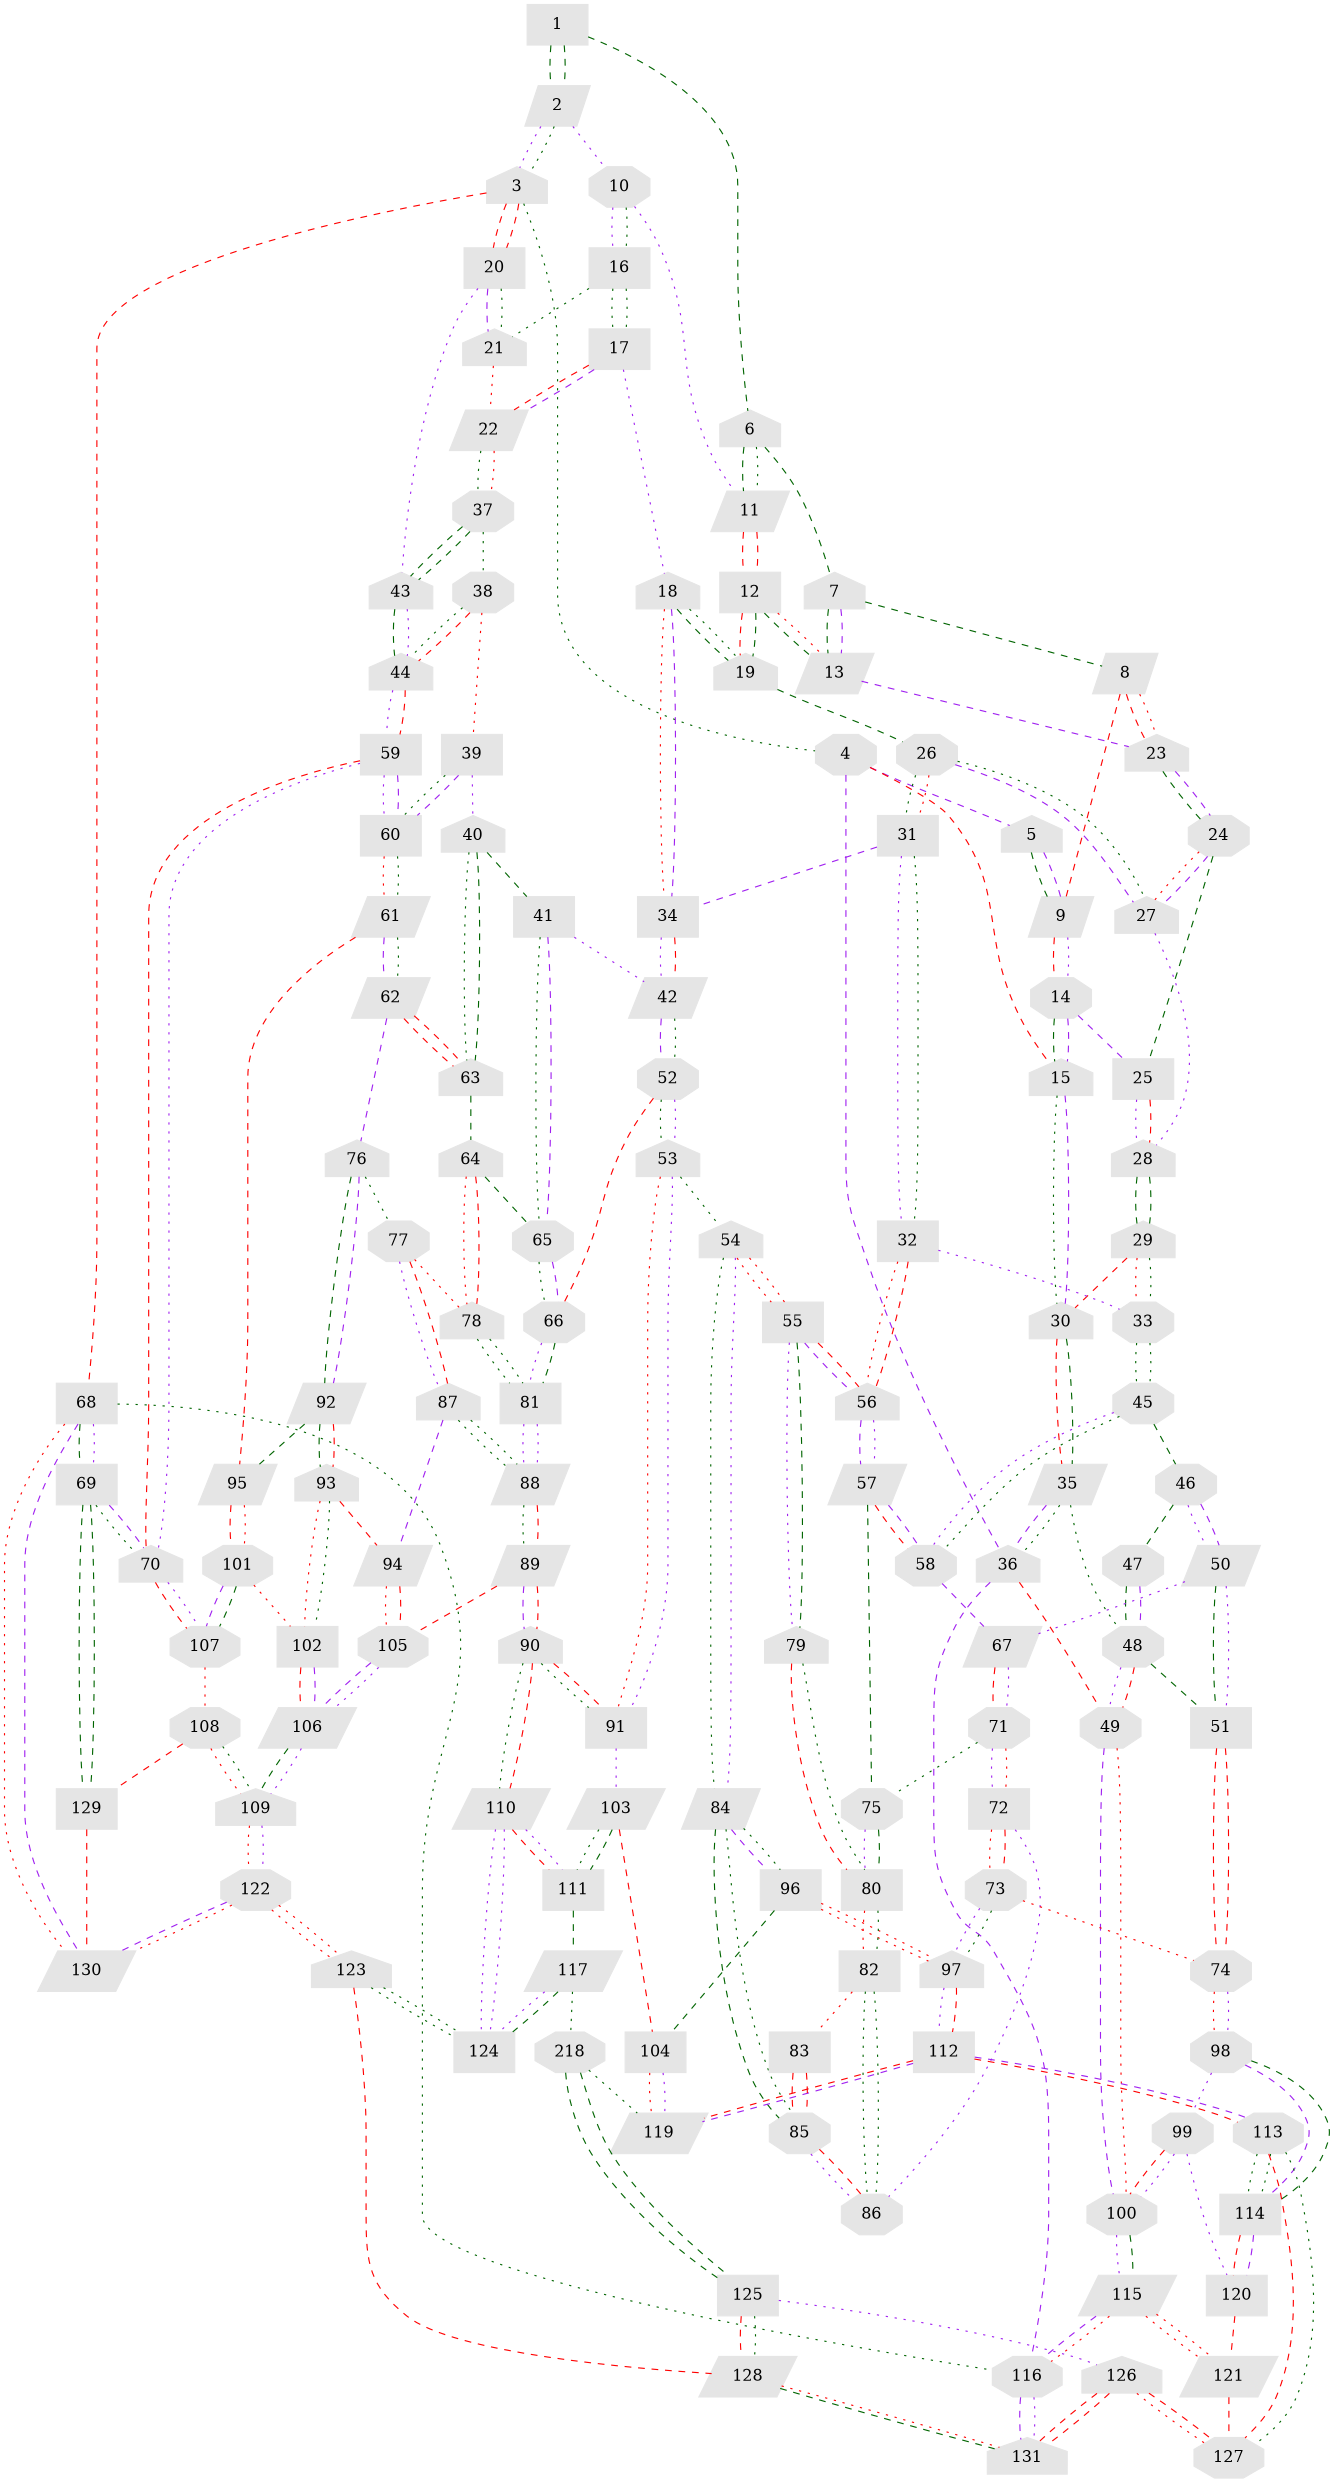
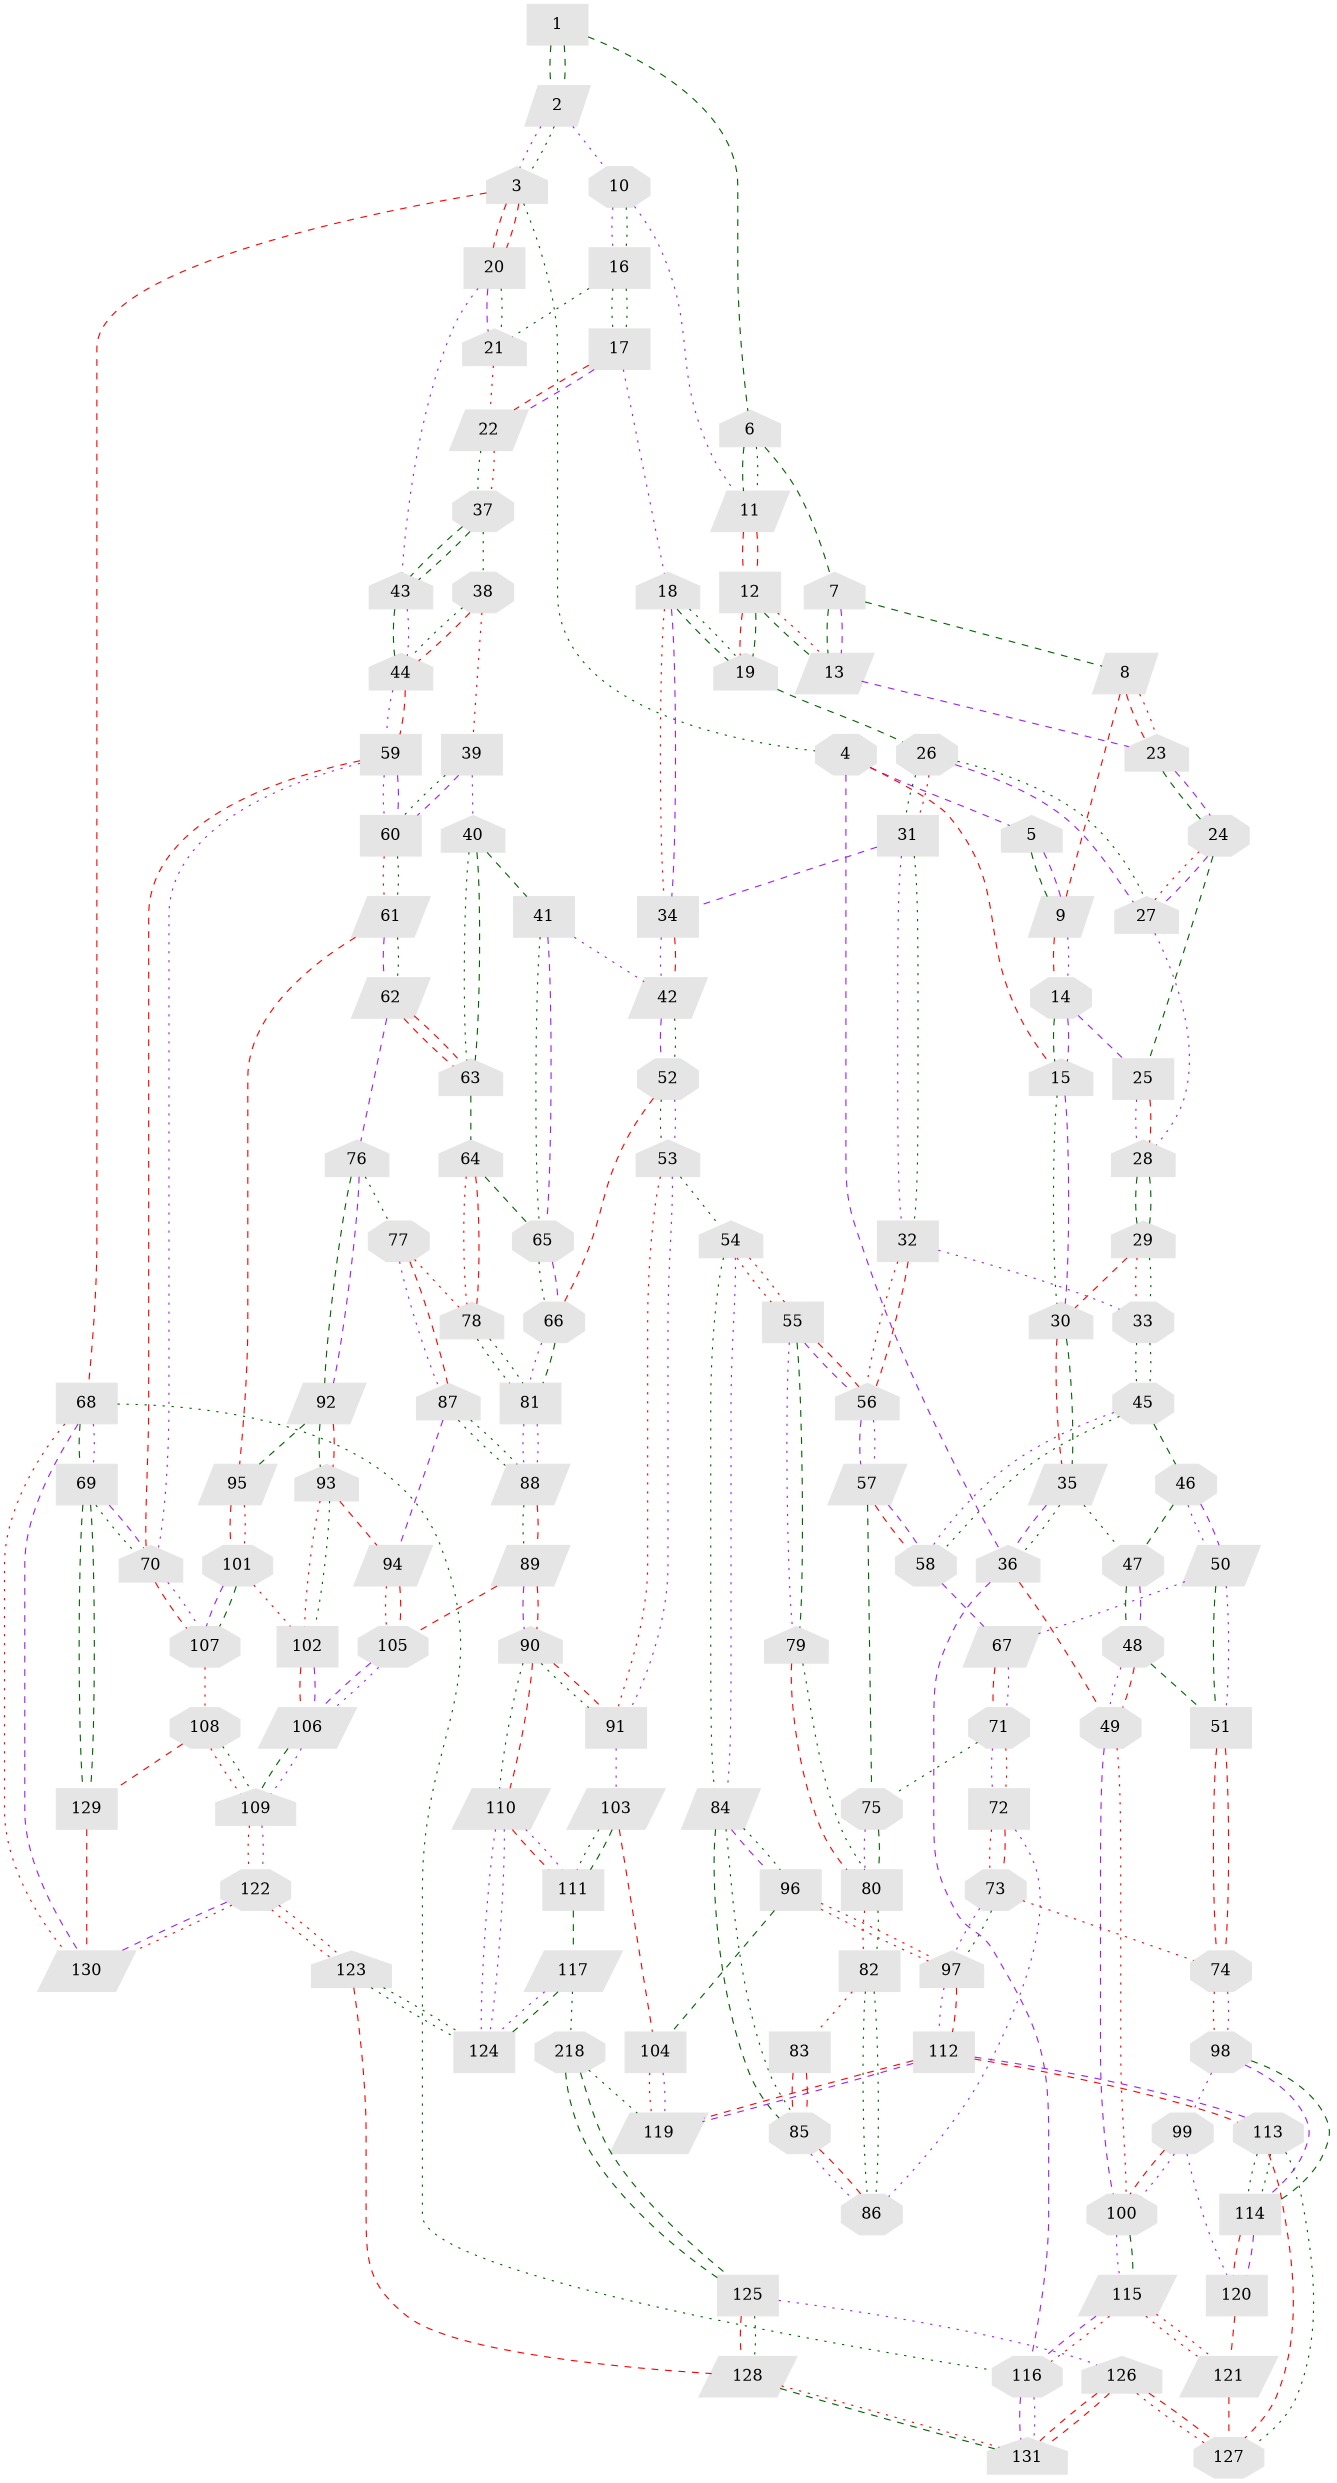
edge "35" -- "48": now "35" -- "47"
